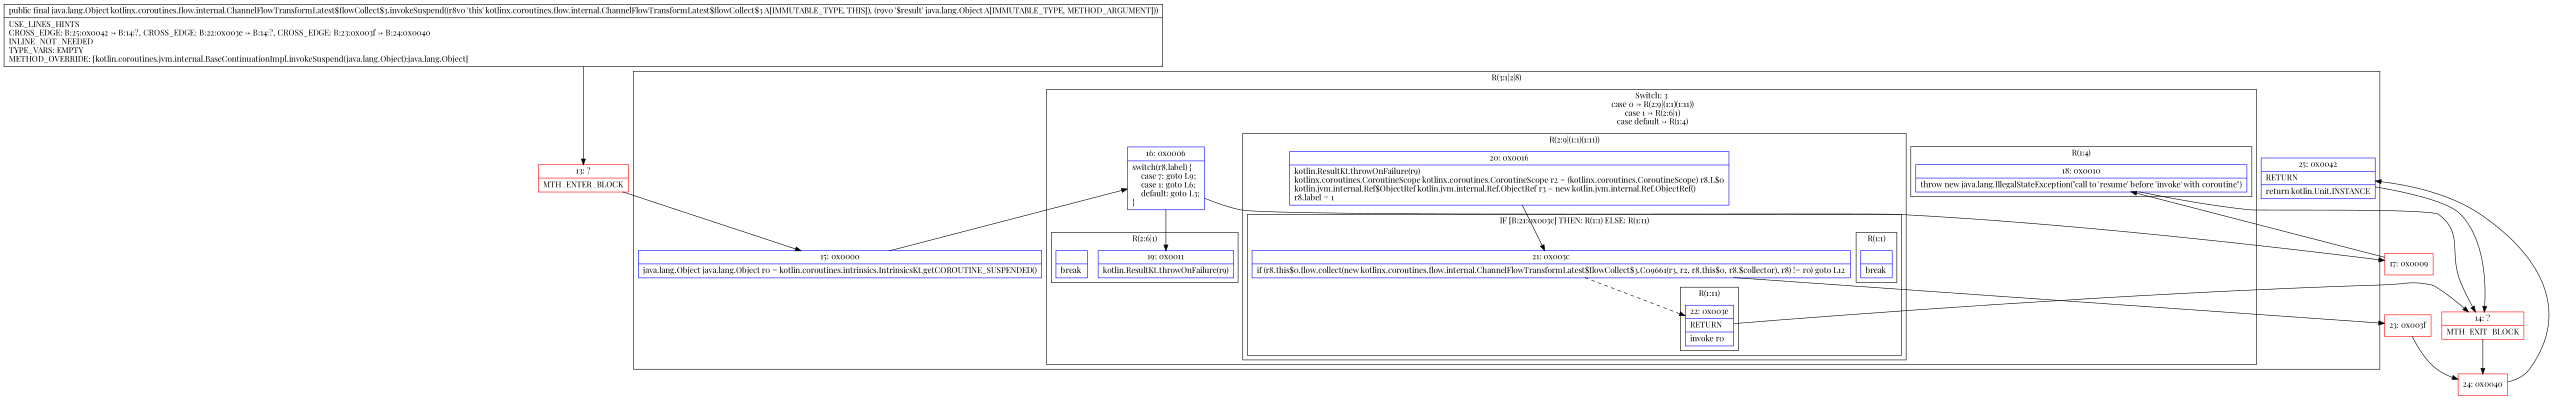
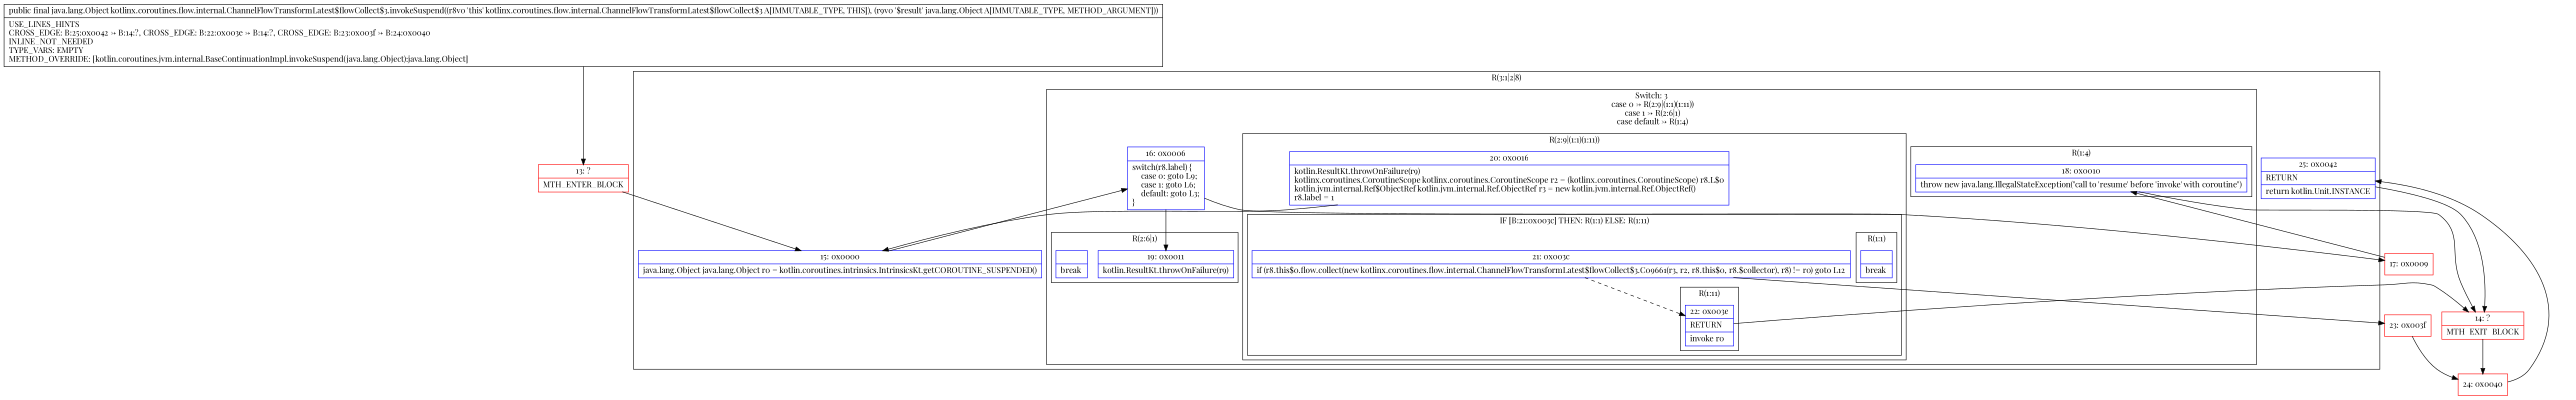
node "16: 0x0006": text "case 7: goto L9;" -> "case 0: goto L9;"
edge "20: 0x0016" -> "21: 0x003c": now "20: 0x0016" -> "15: 0x0000"
